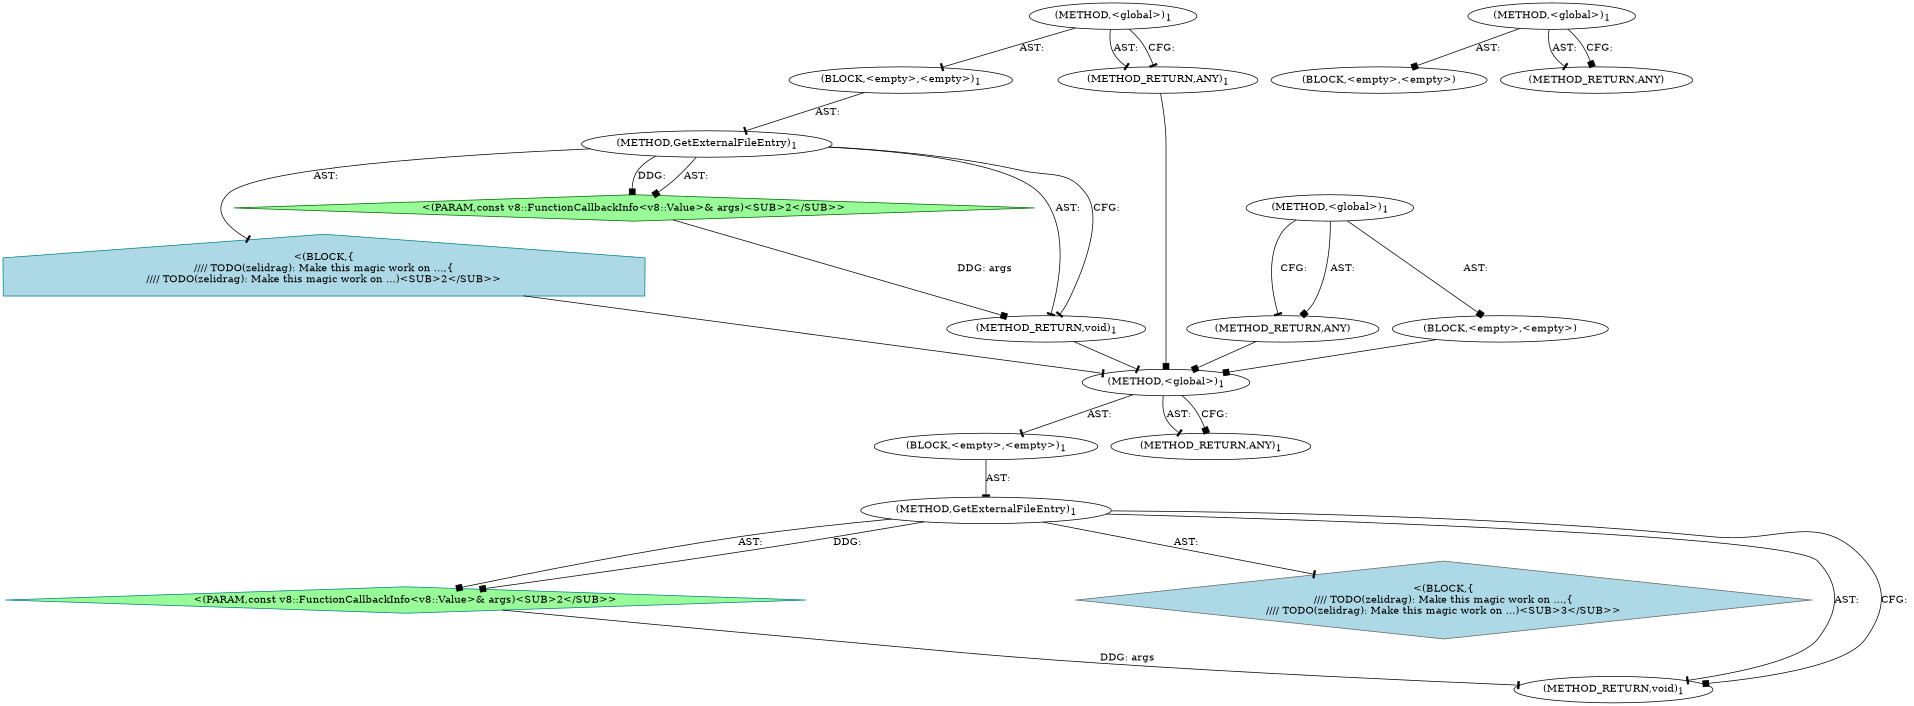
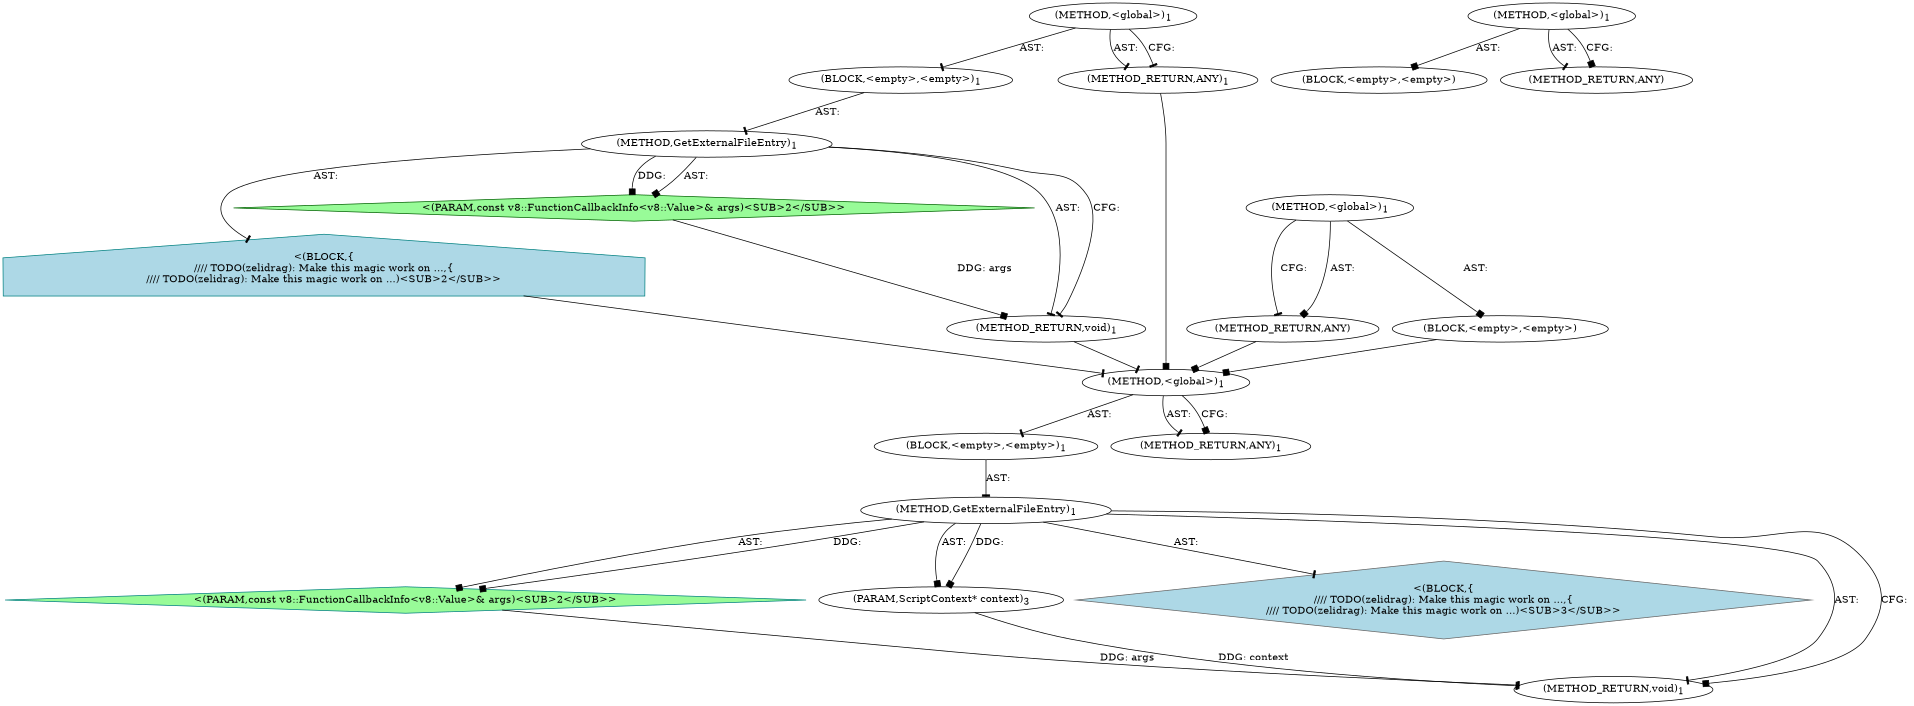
node "(PARAM,ScriptContext* context)": added
